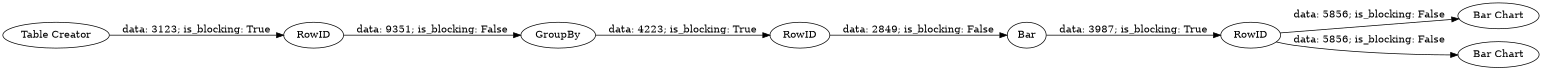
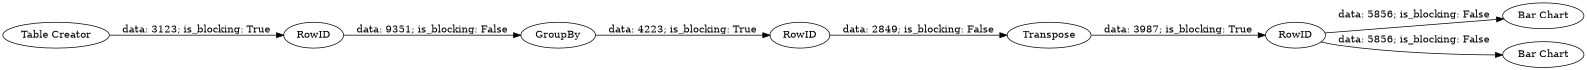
node "Bar": label "Bar" -> "Transpose"
